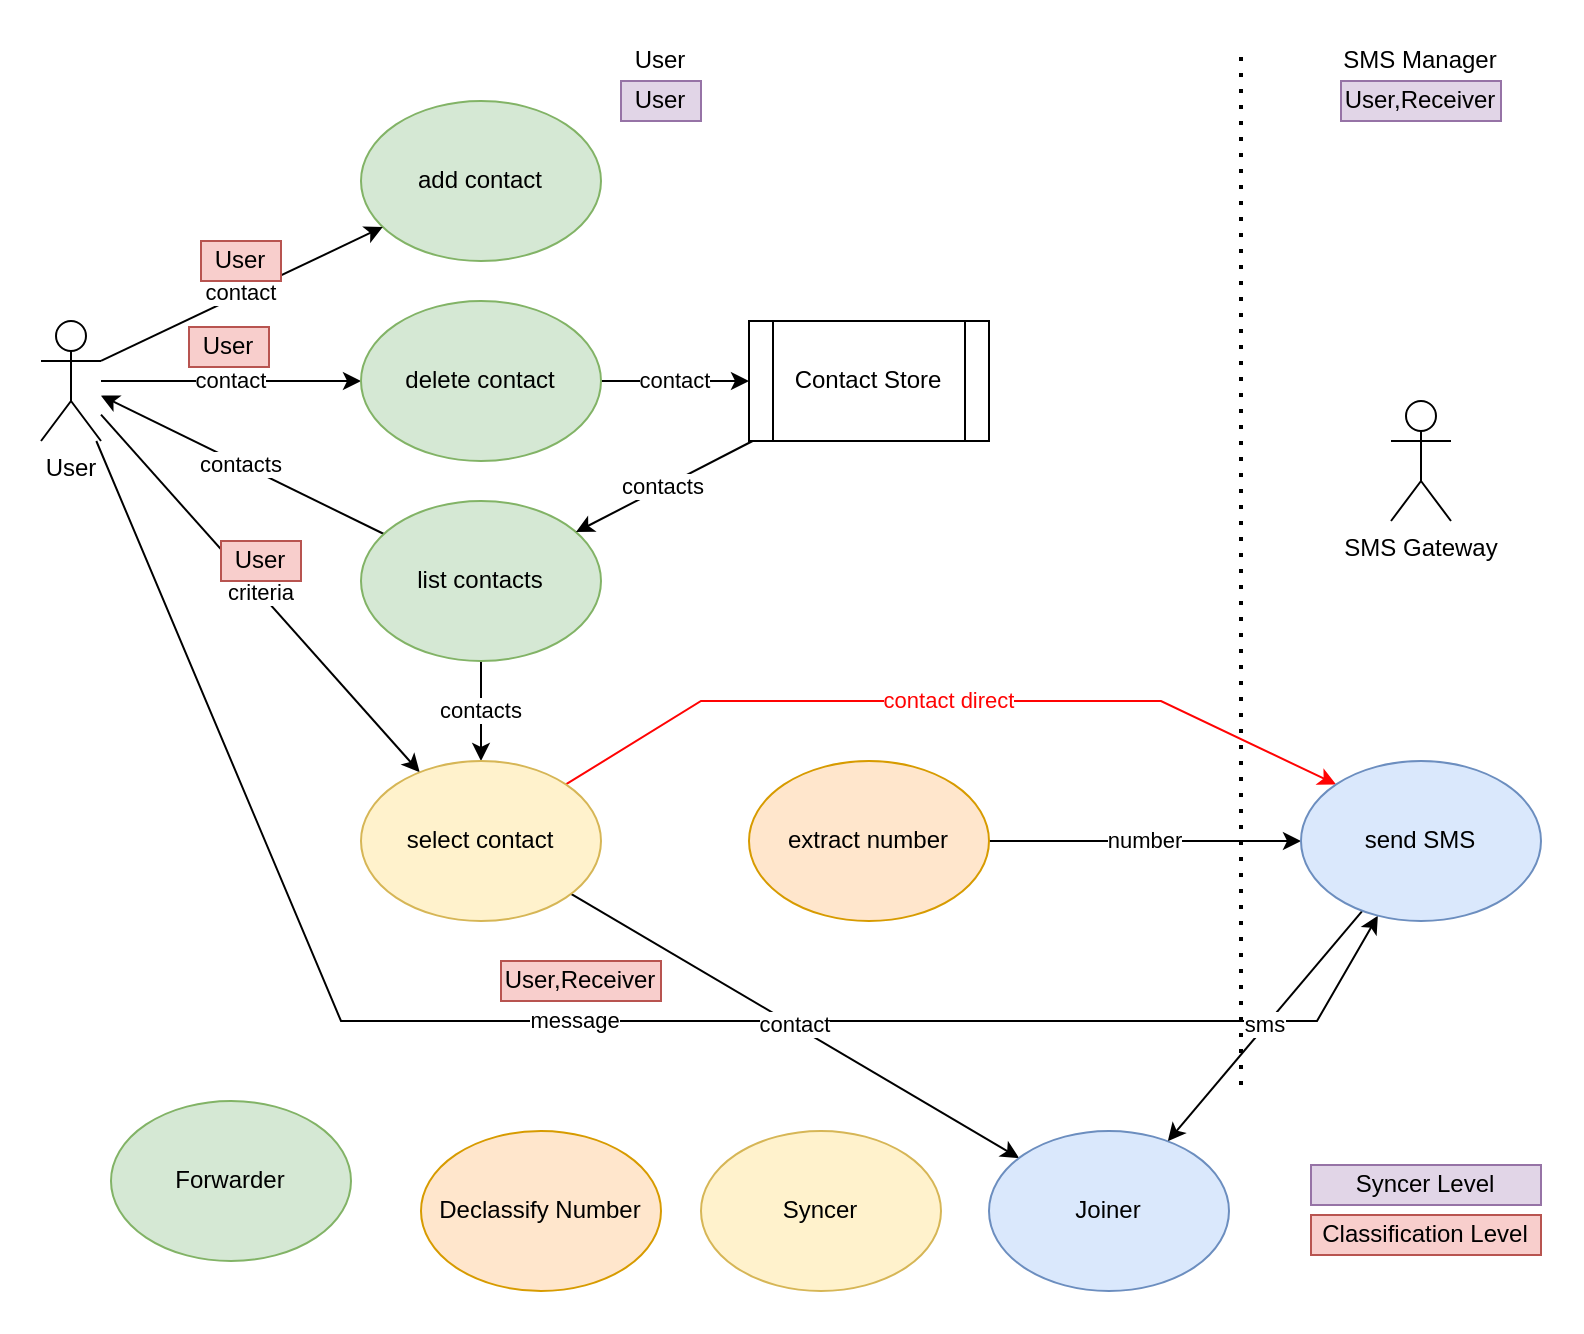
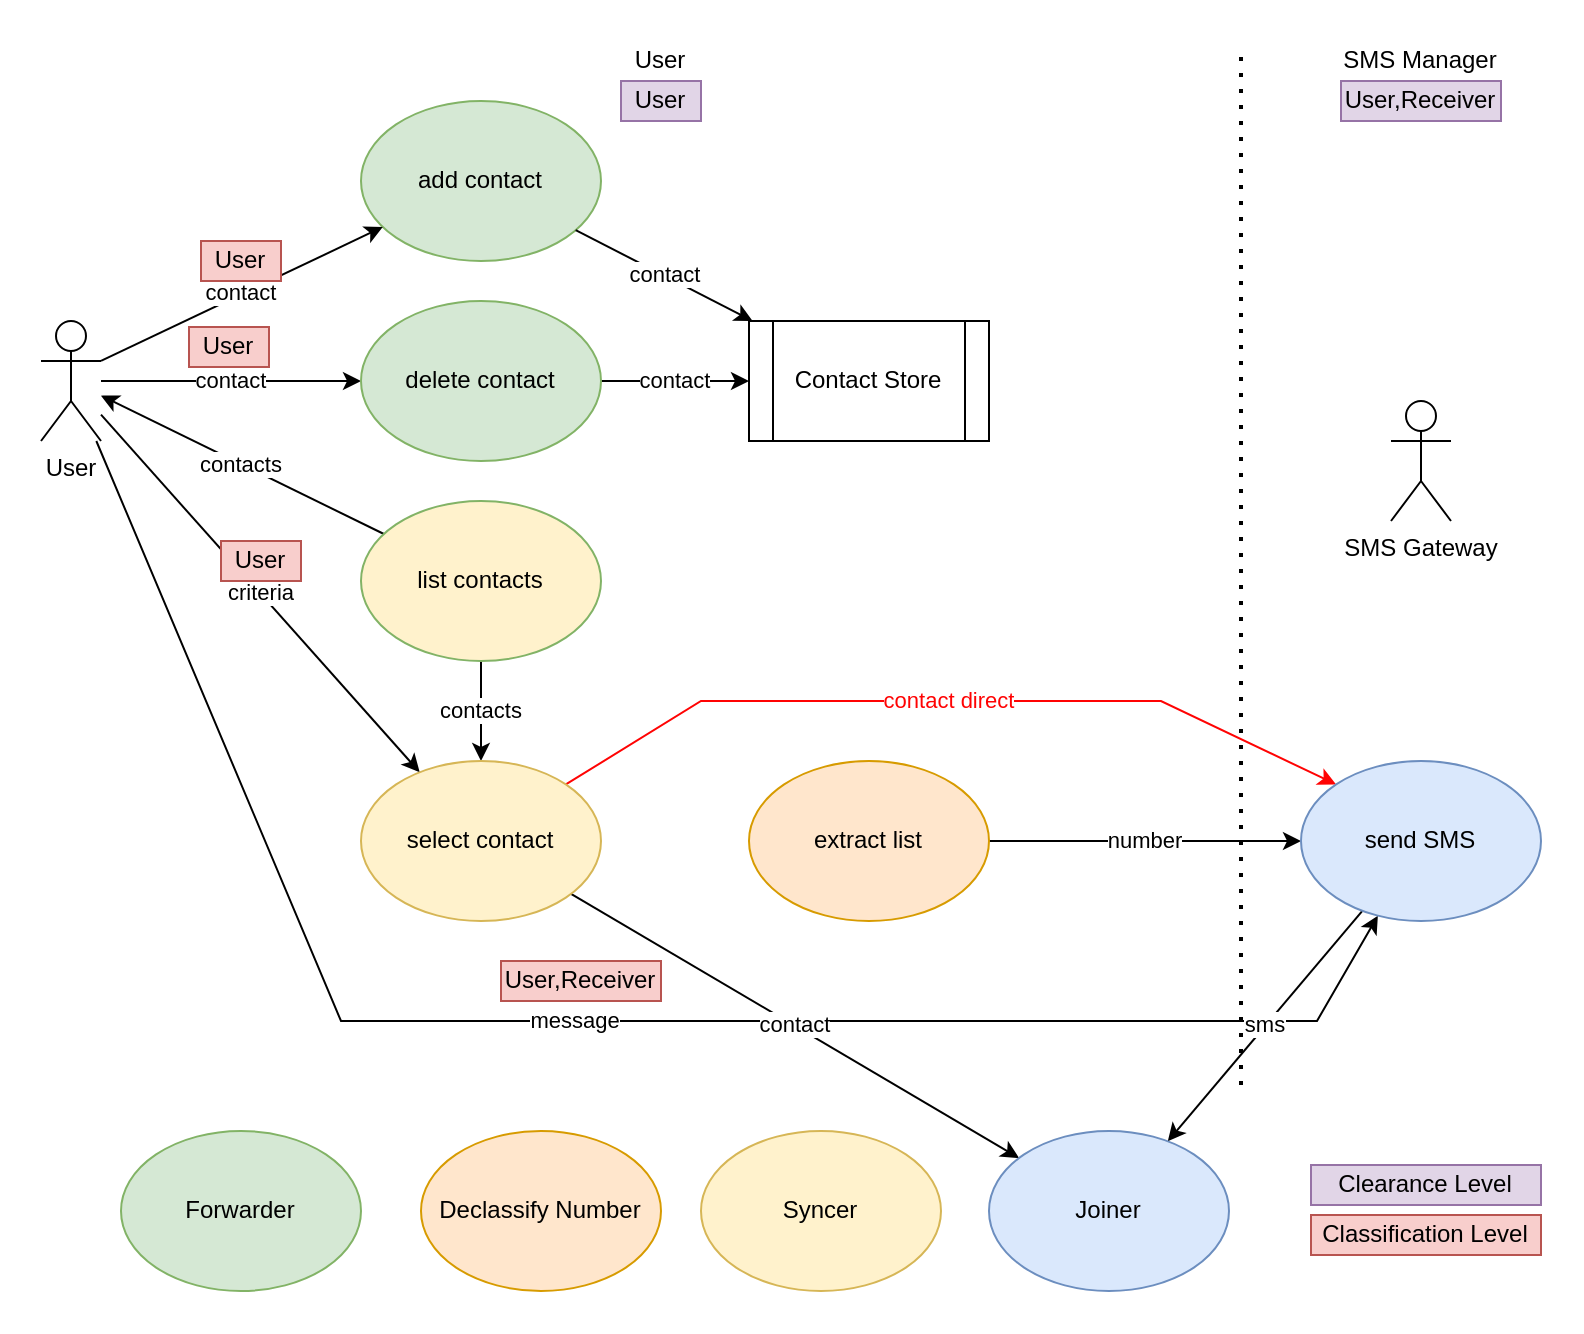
edge "add contact" -> "Contact Store": added, label "contact"
edge "Contact Store" -> "list contacts": removed, label "contacts"
node "list contacts": fillcolor #d5e8d4 -> #fff2cc
node "extract number": label "extract number" -> "extract list"
node "Forwarder": moved (231, 1181) -> (241, 1211)
node "Syncer Level": label "Syncer Level" -> "Clearance Level"
